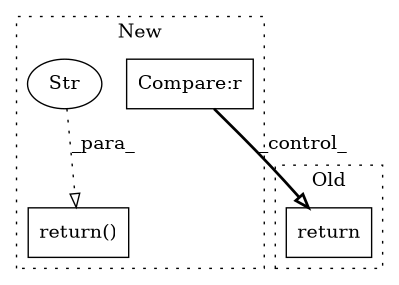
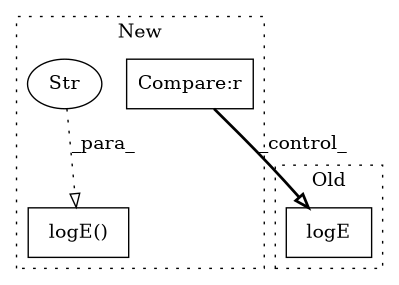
node "return()": label "return()" -> "logE()"
node "return": label "return" -> "logE"
